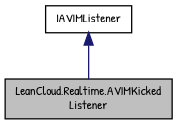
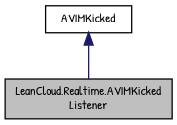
node "IAVIMListener": label "IAVIMListener" -> "AVIMKicked"
